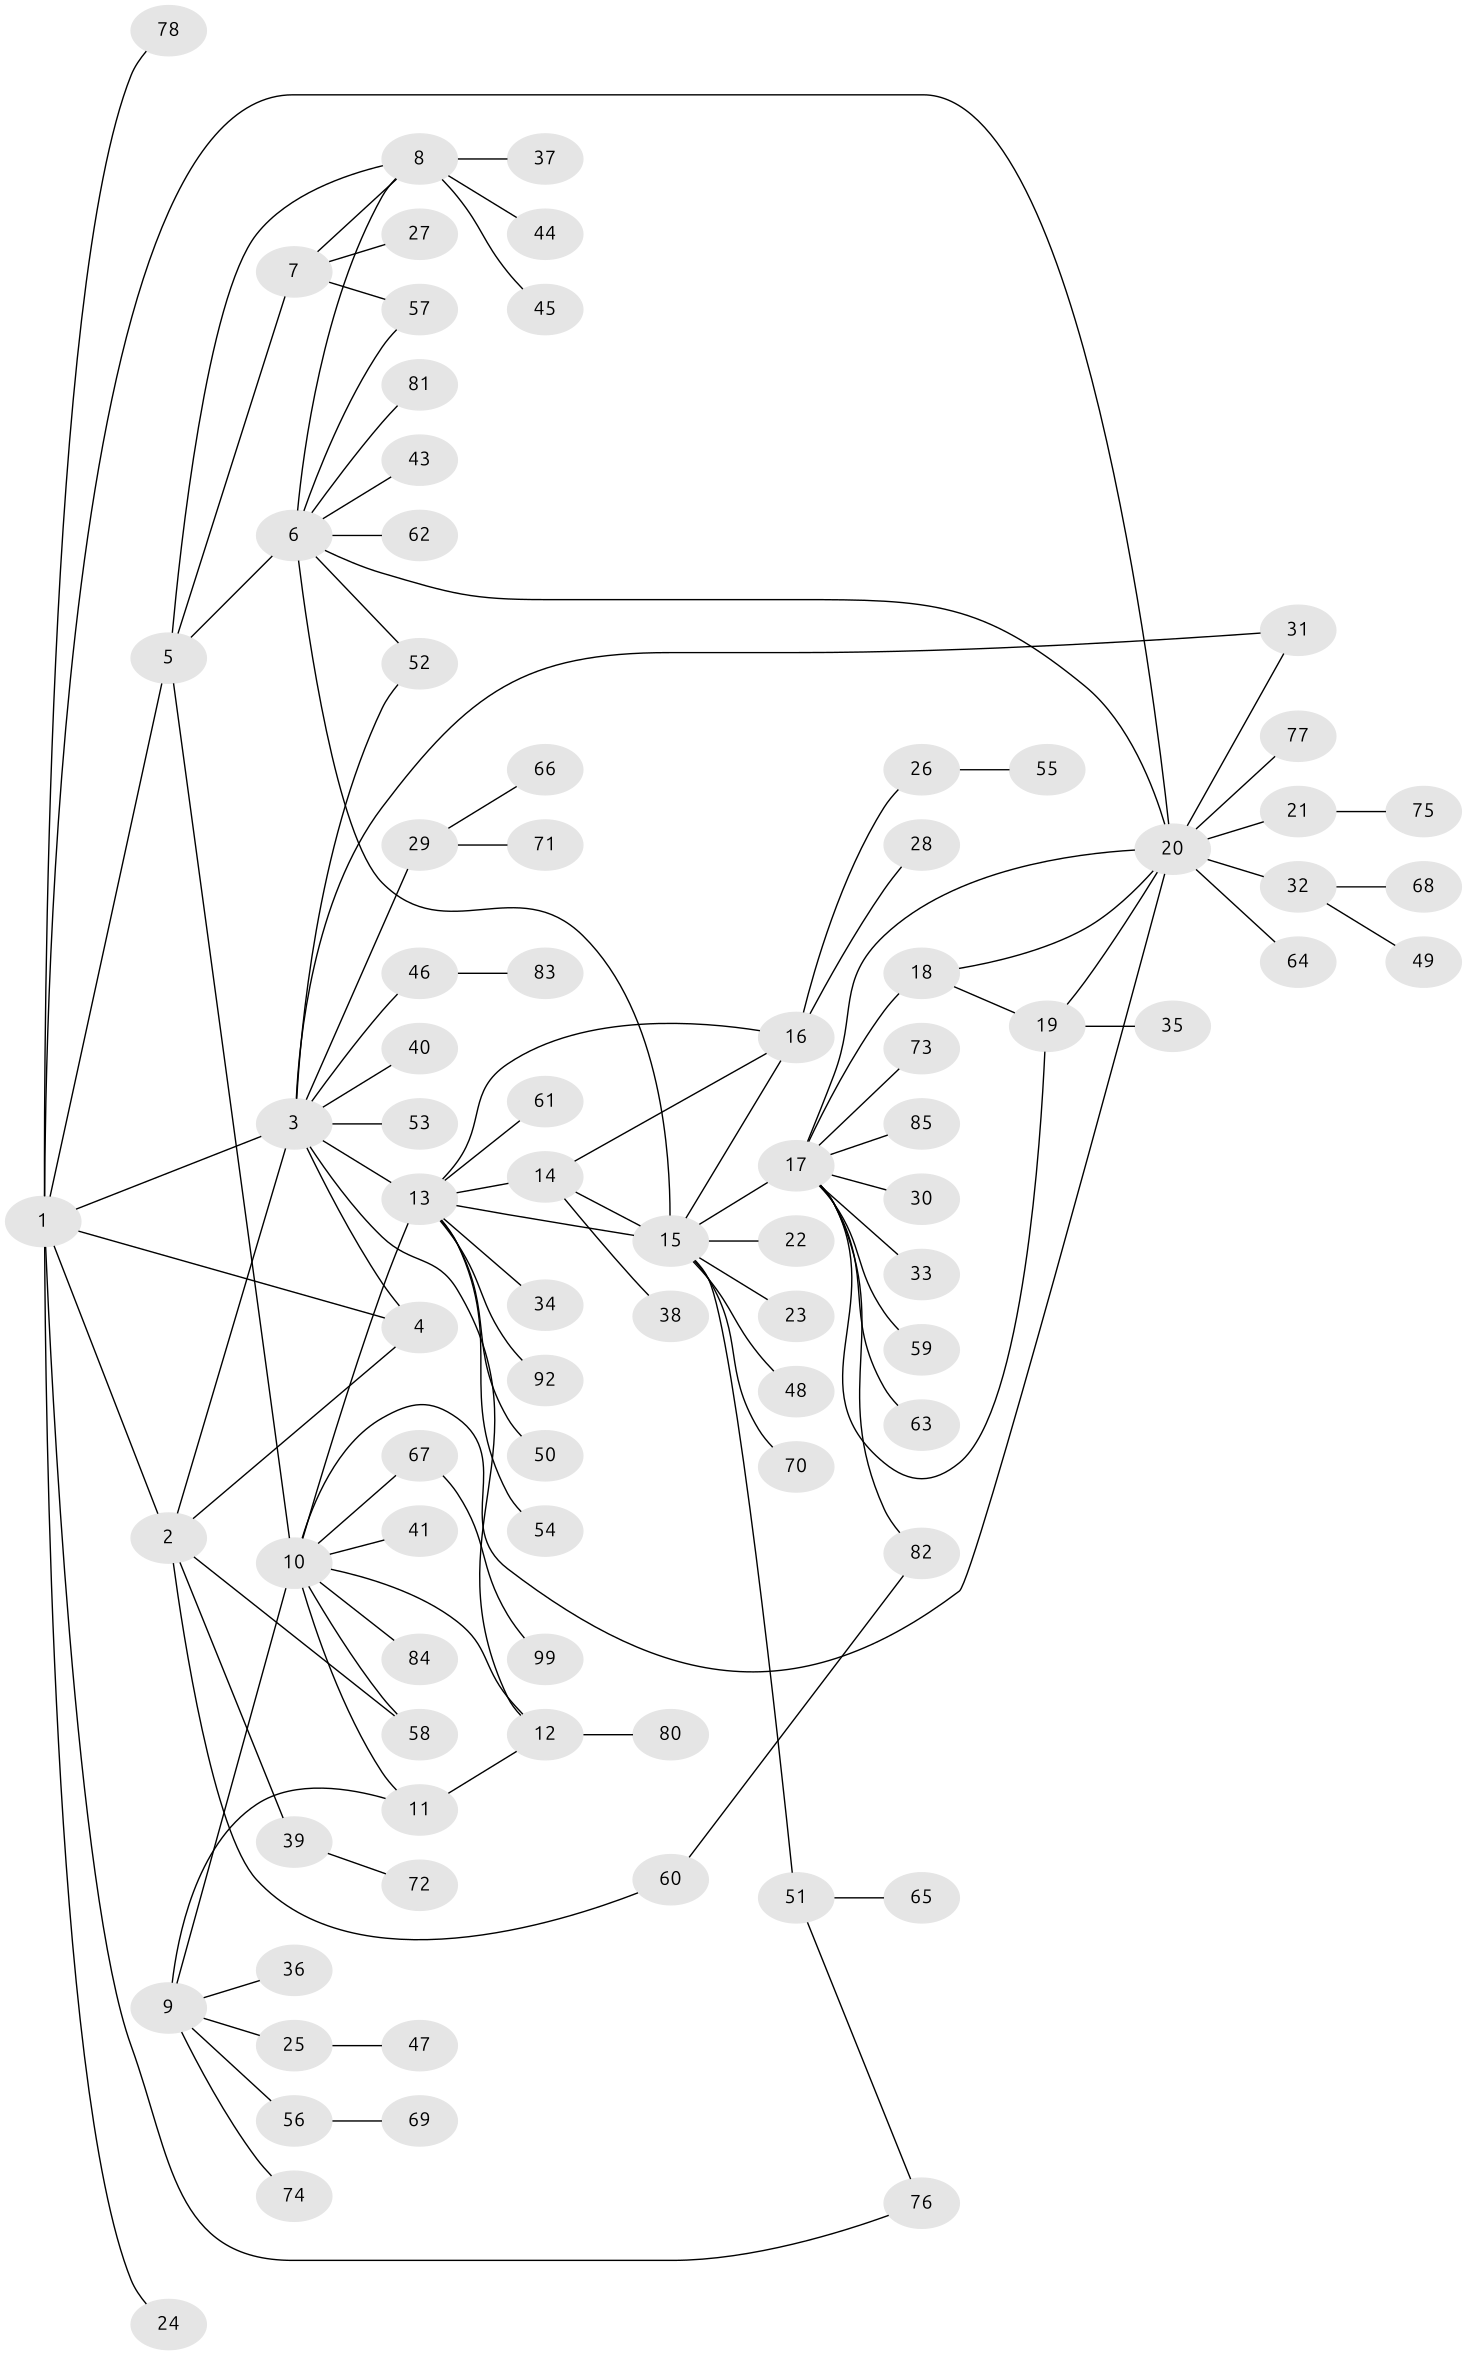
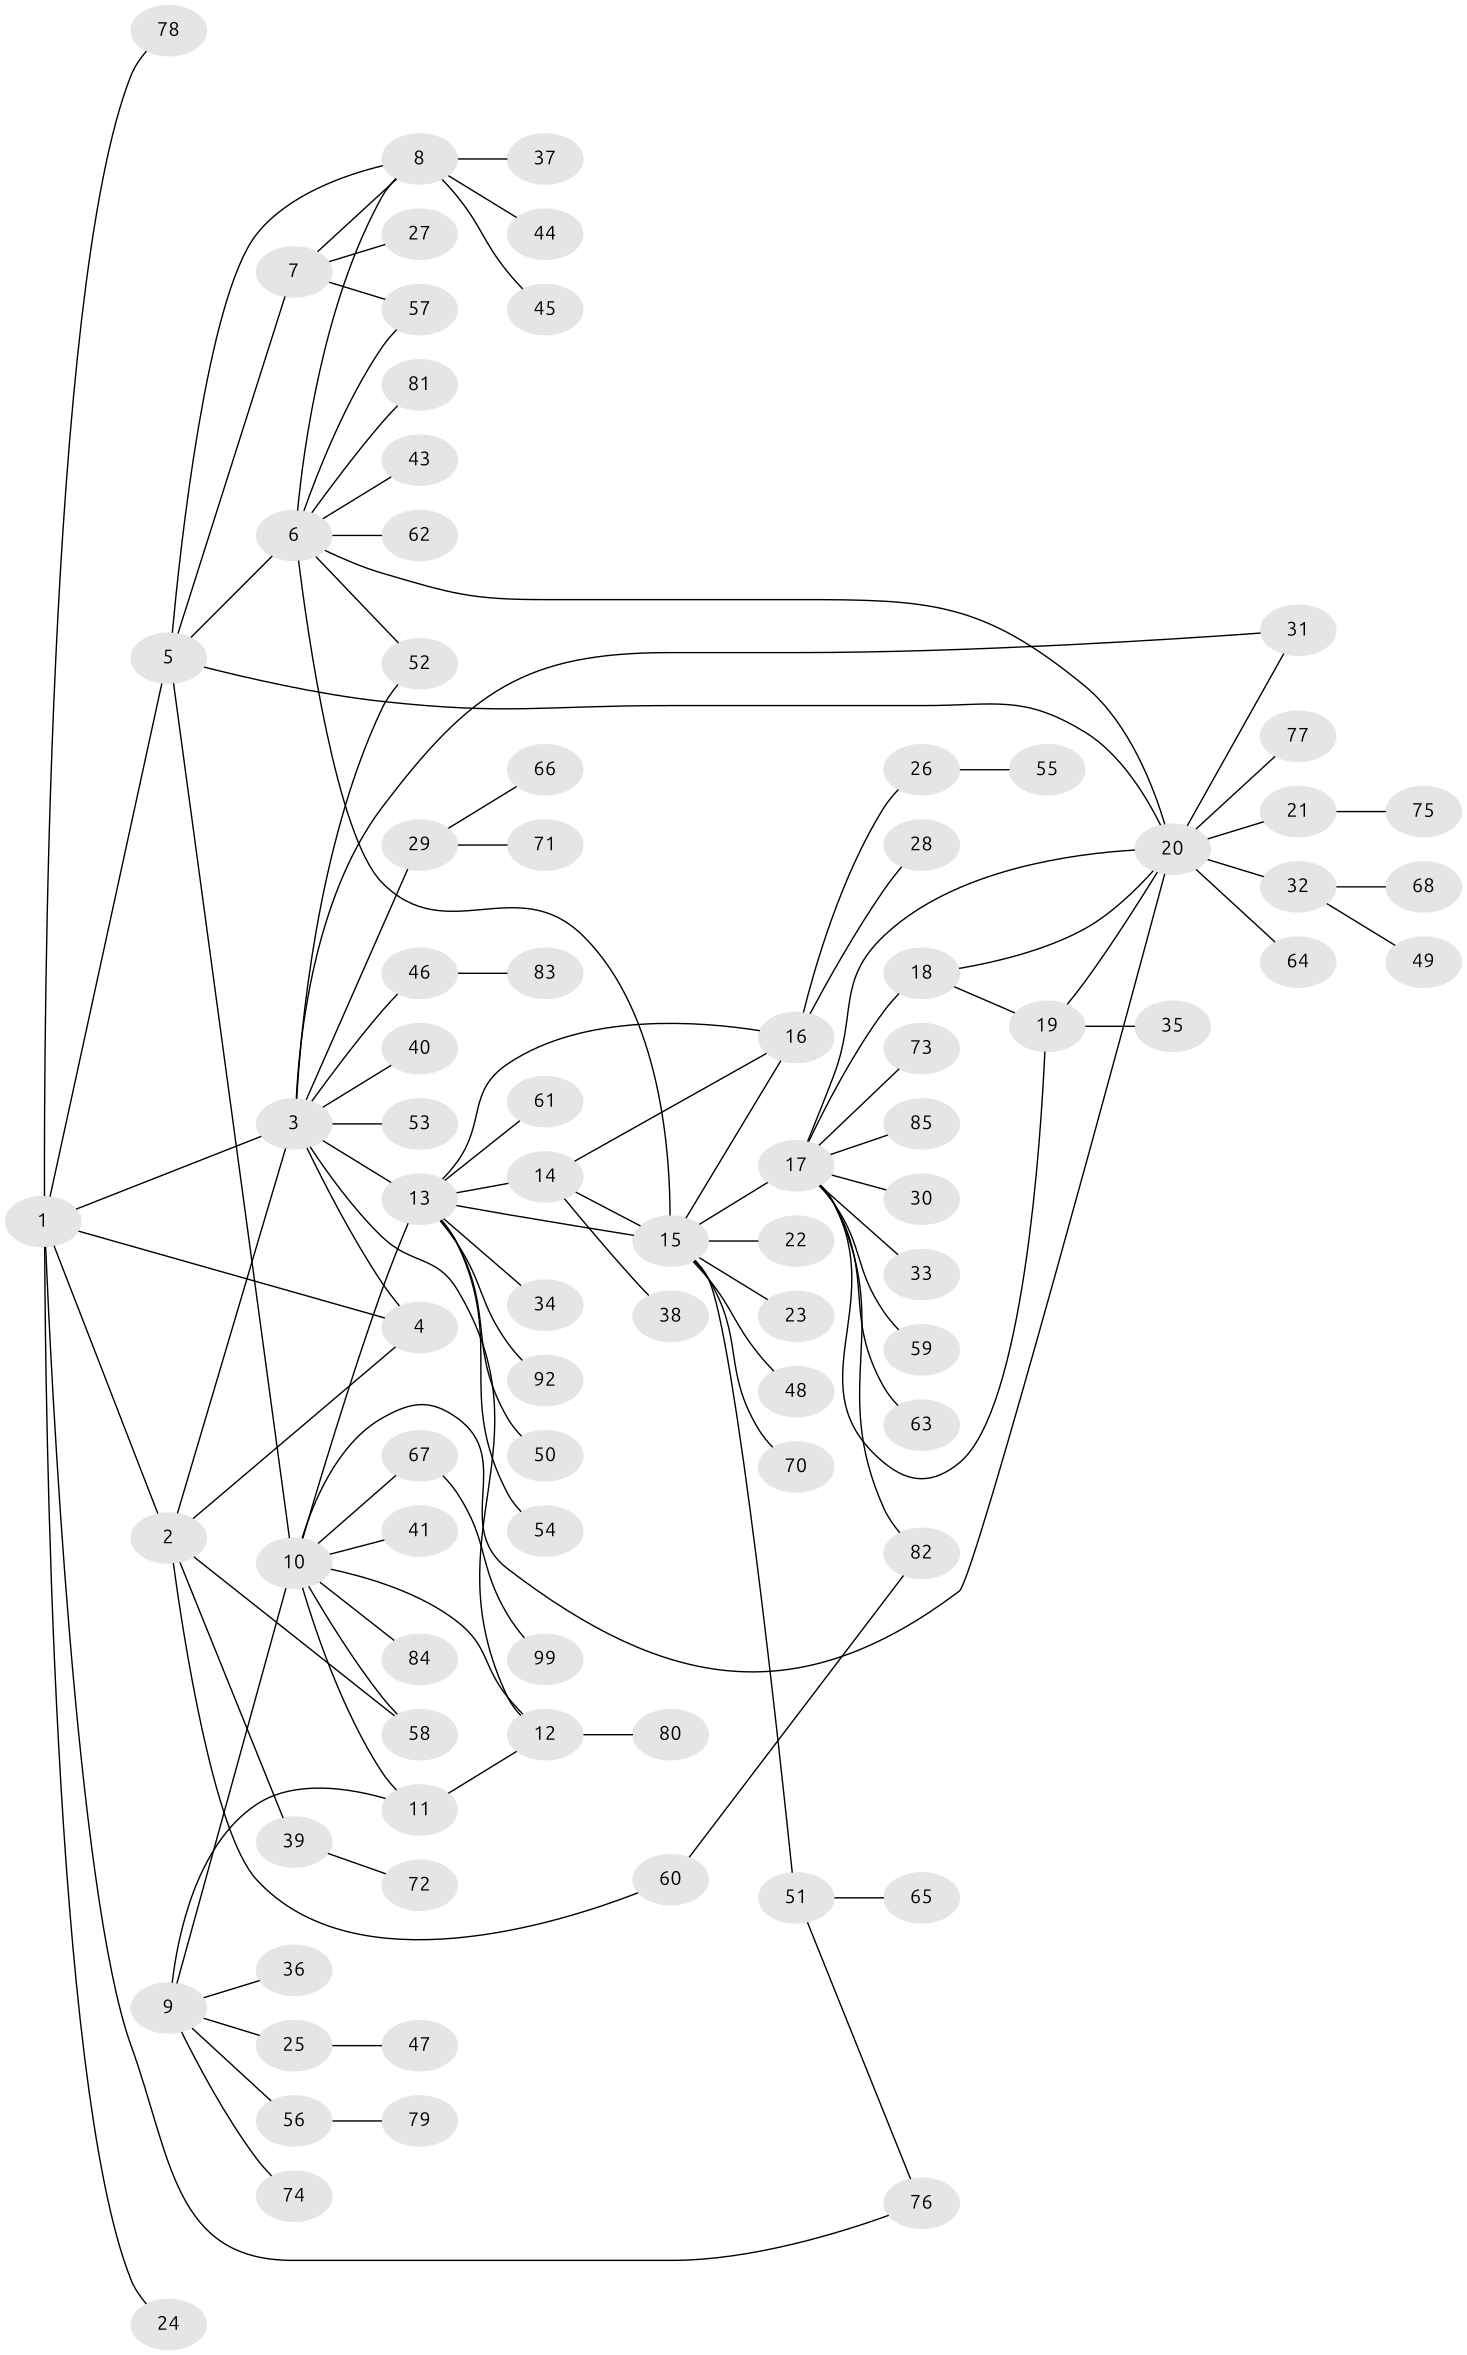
edge "20" -- "1": now "20" -- "5"
node "69": label "69" -> "79"
